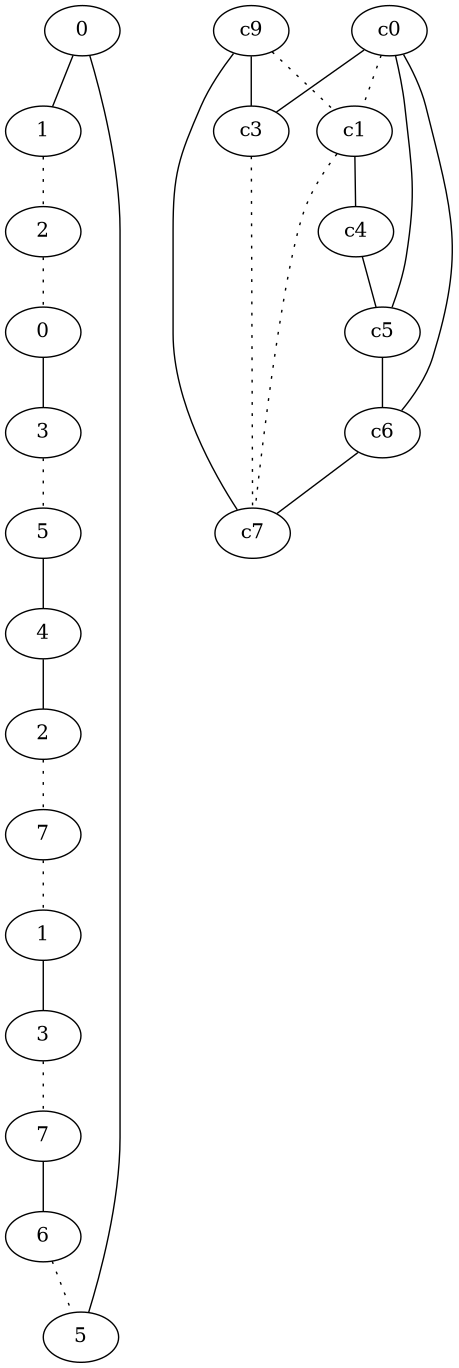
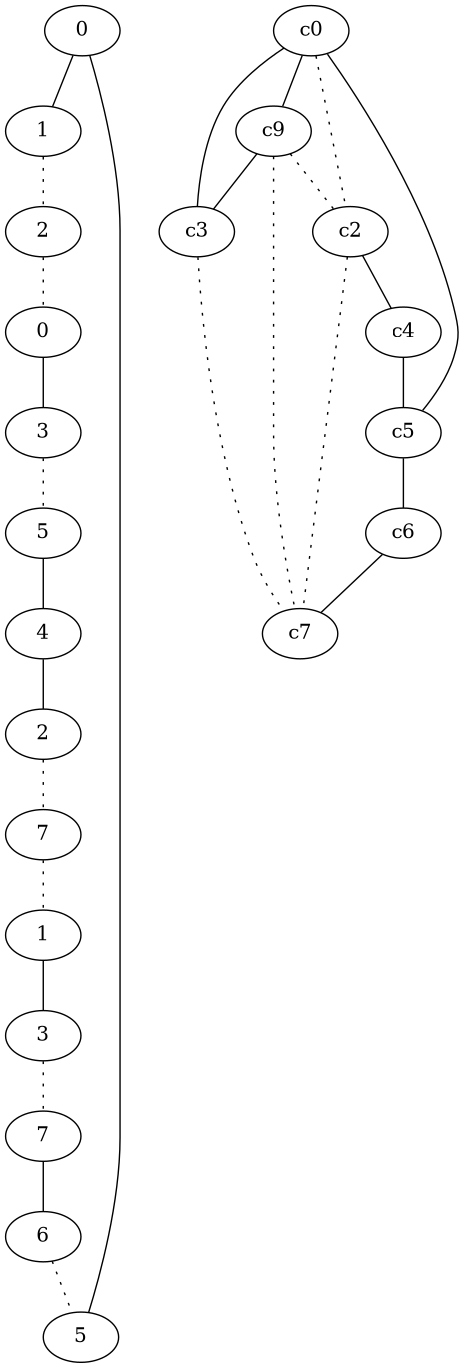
node "c1": label "c1" -> "c2"
edge "c0" -- "c6": now "c0" -- "c9"
edge "c9" -- "c7": style solid -> dotted
